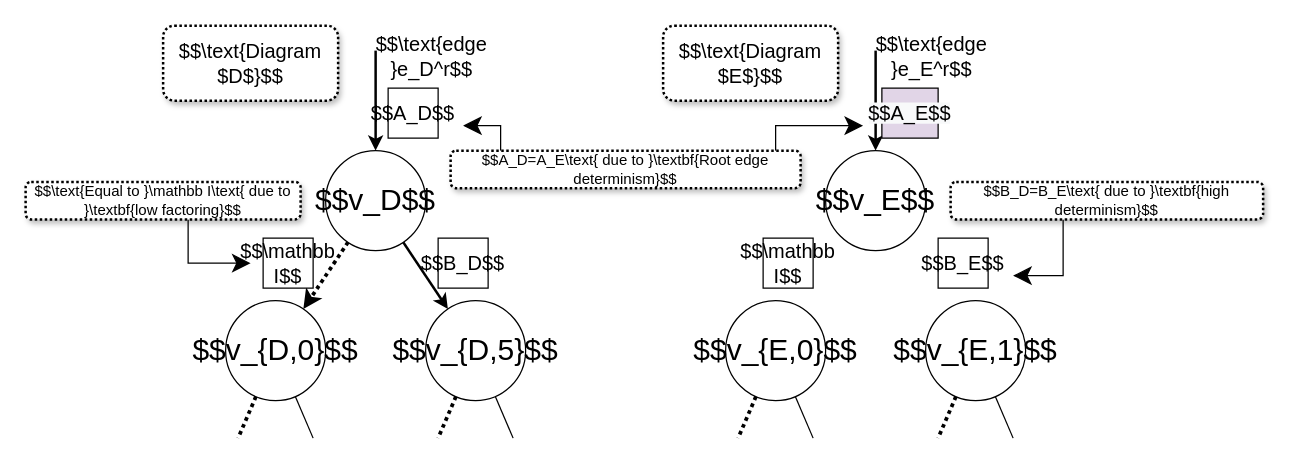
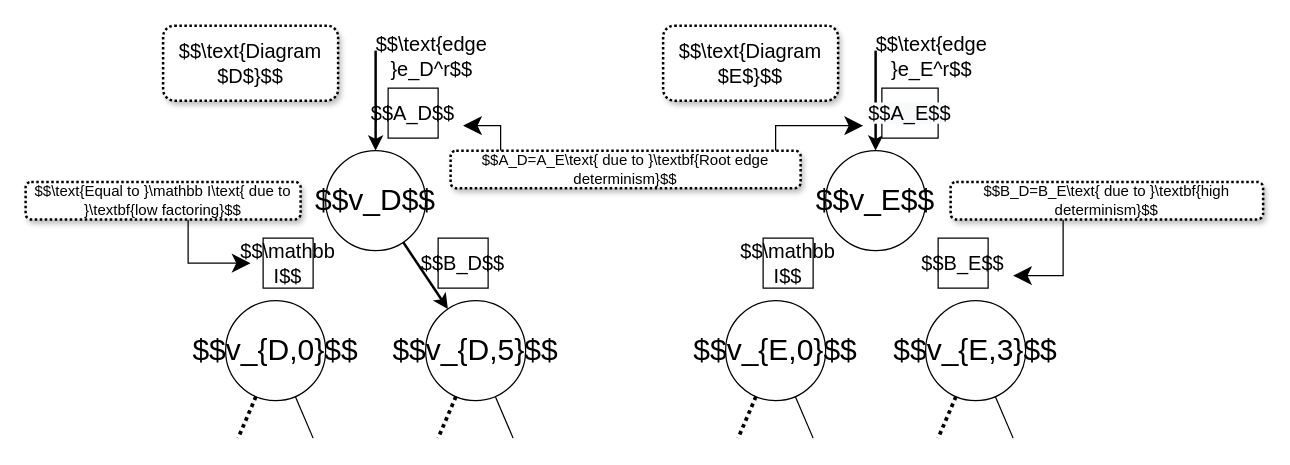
node "$$A_E$$": fillcolor #e1d5e7 -> #ffffff
edge "$$v_D$$" -> "$$v_{D,0}$$": removed
node "$$v_{E,1}$$": label "$$v_{E,1}$$" -> "$$v_{E,3}$$"
